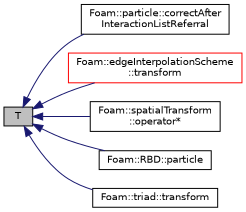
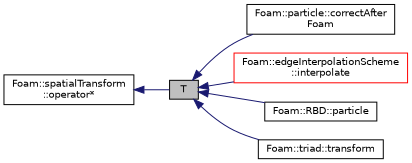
node "Foam::particle::correctAfter InteractionListReferral": label "Foam::particle::correctAfter InteractionListReferral" -> "Foam::particle::correctAfter Foam"
node "Foam::edgeInterpolationScheme ::transform": label "Foam::edgeInterpolationScheme ::transform" -> "Foam::edgeInterpolationScheme ::interpolate"
edge "Foam::spatialTransform ::operator*" -> "T": reversed
